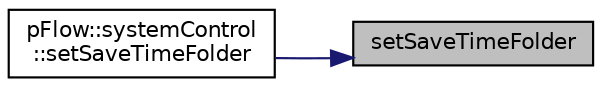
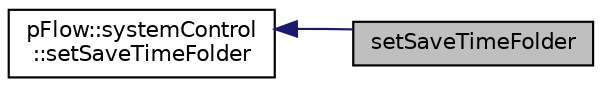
edge "pFlow::systemControl ::setSaveTimeFolder" -> "setSaveTimeFolder": reversed
